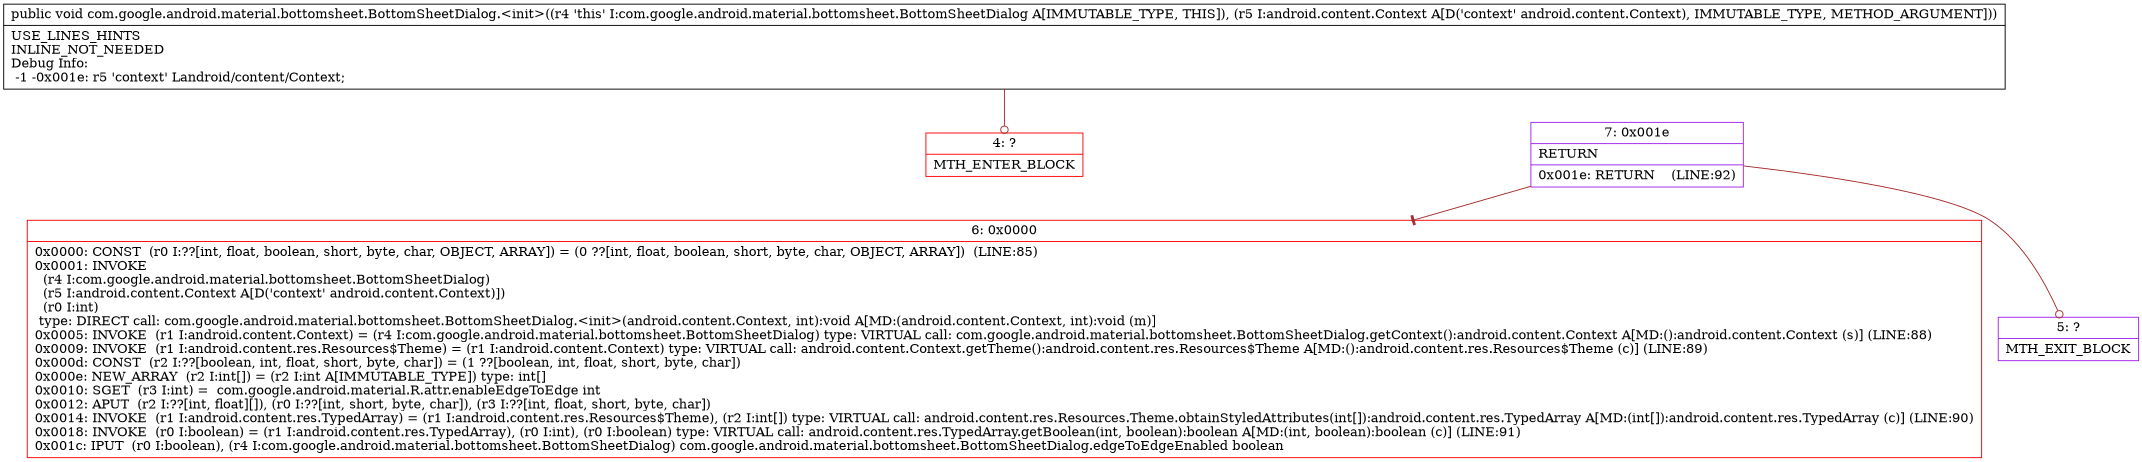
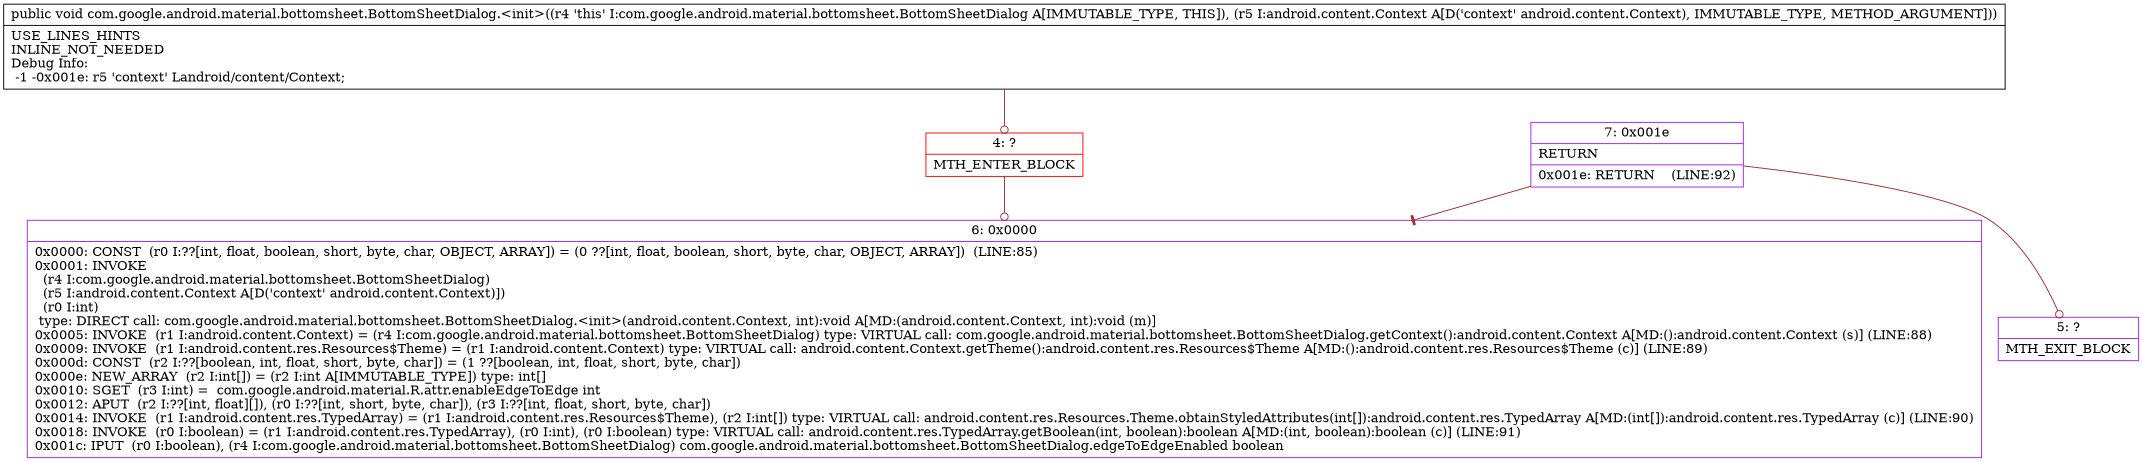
edge "4: ?" -> "6: 0x0000": added
node "6: 0x0000": color red -> purple
